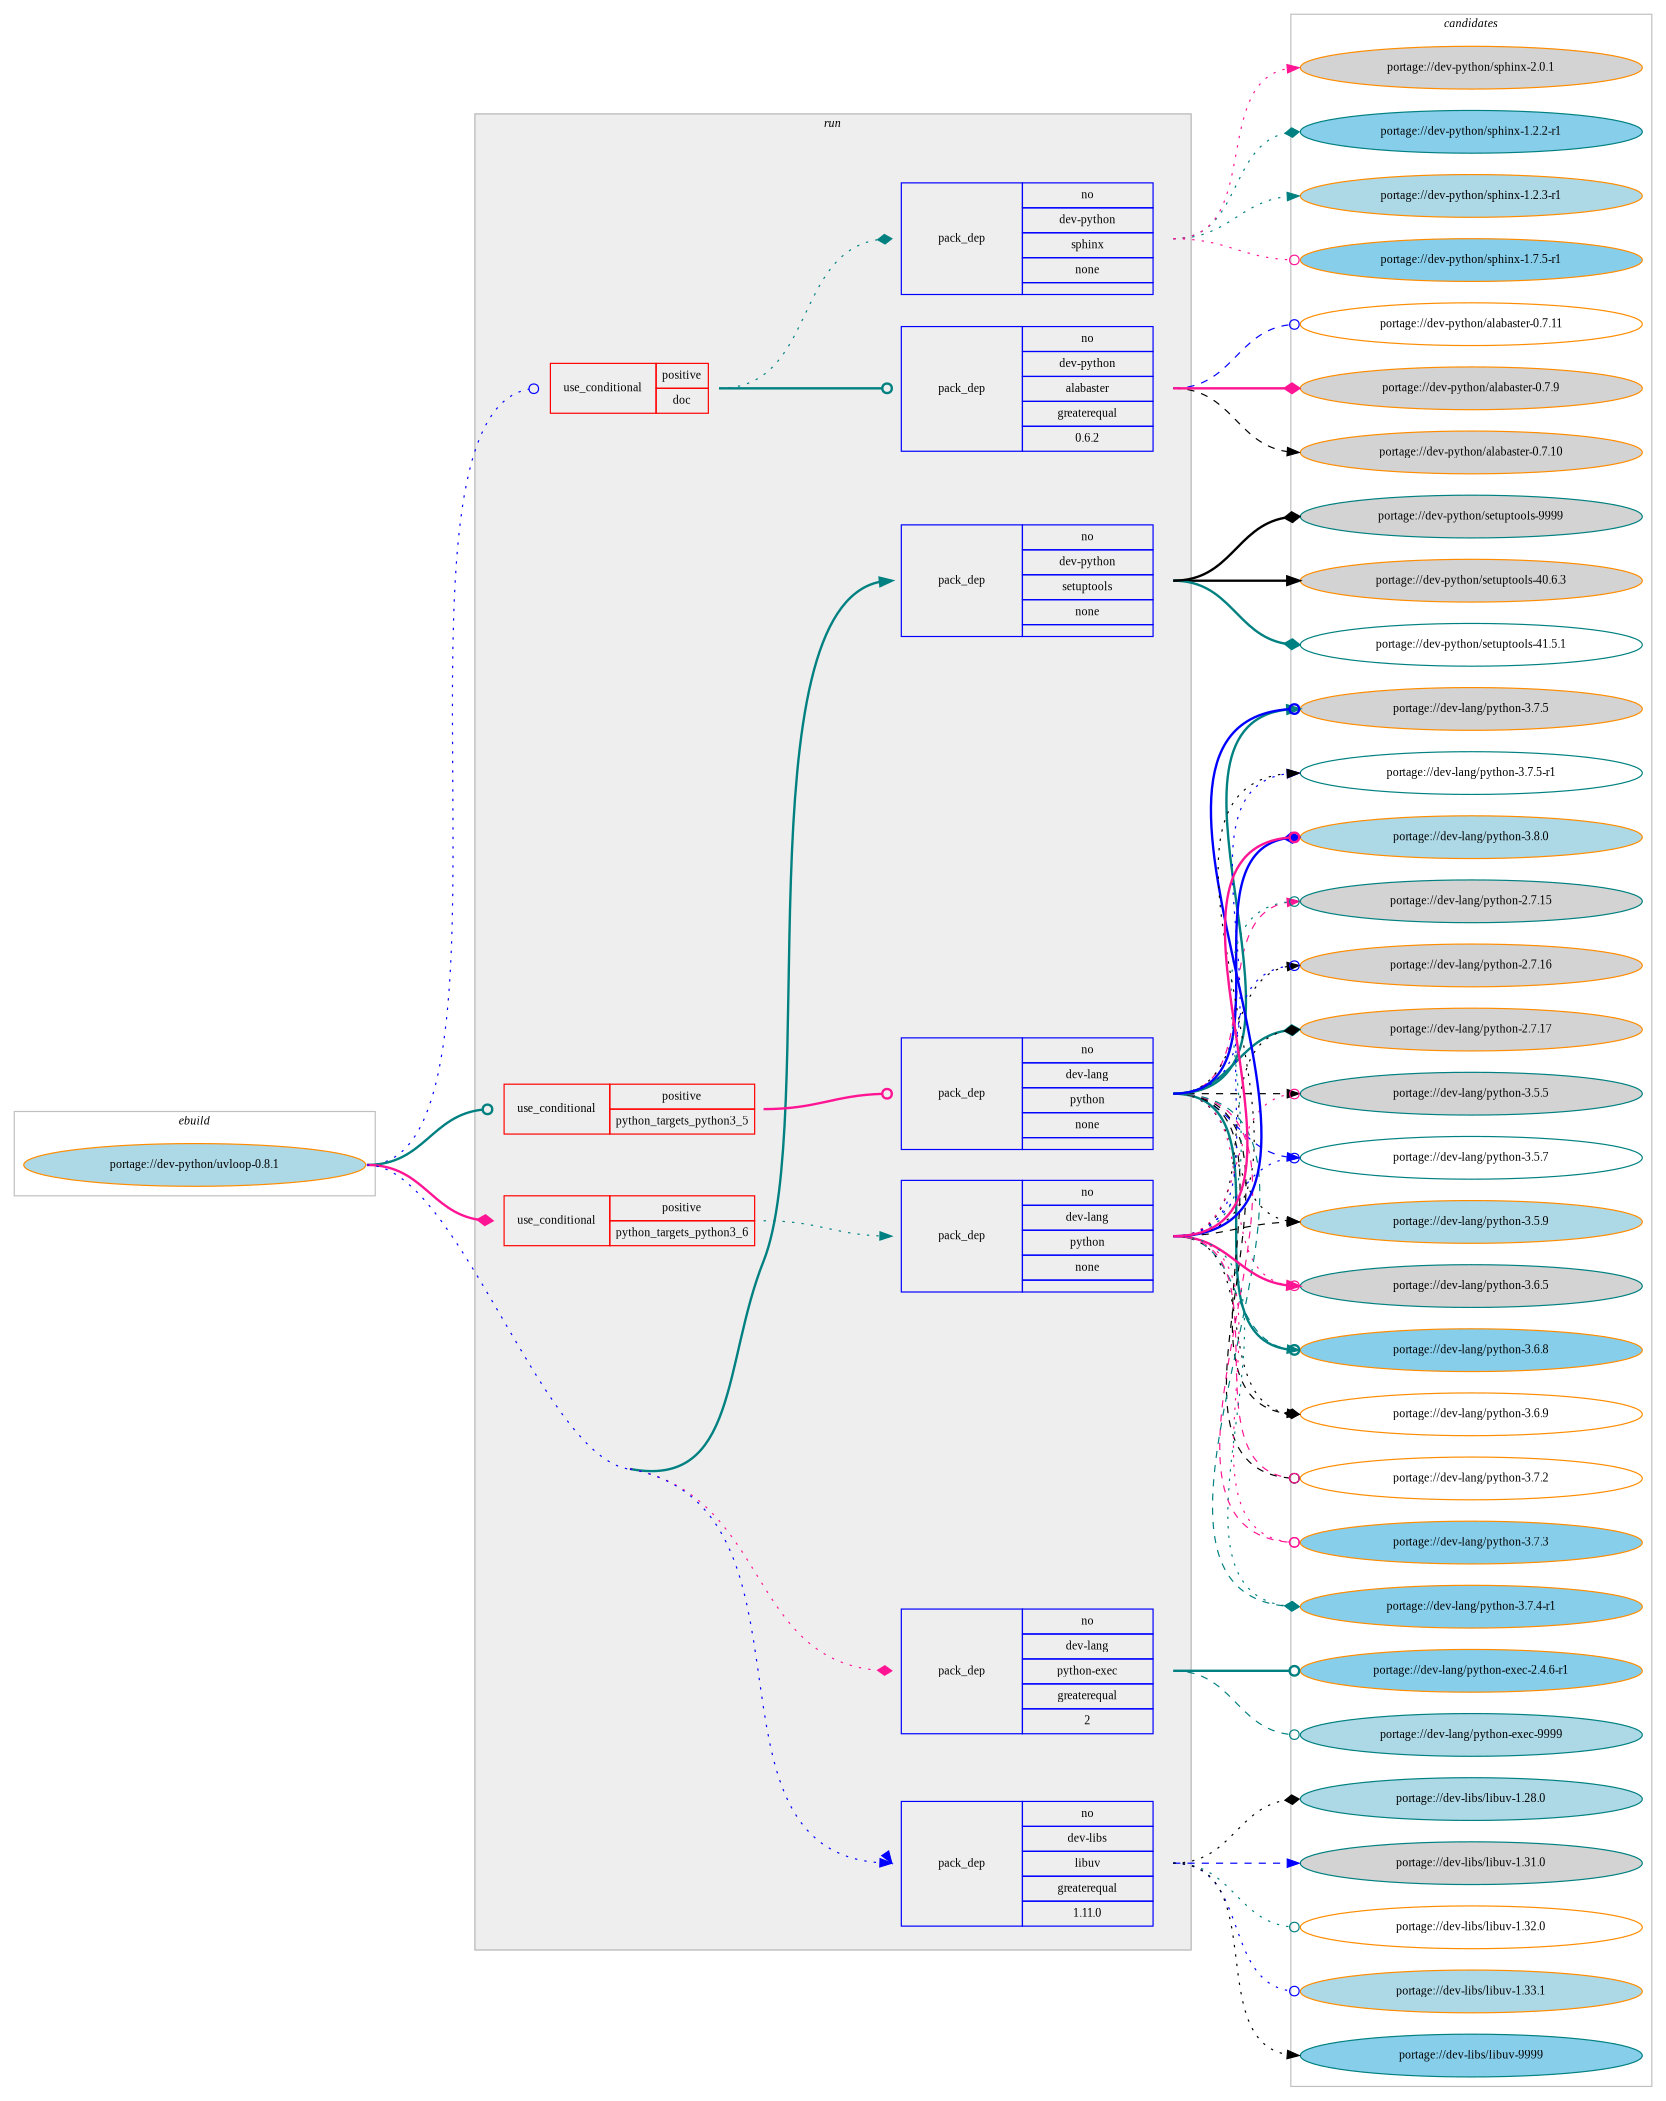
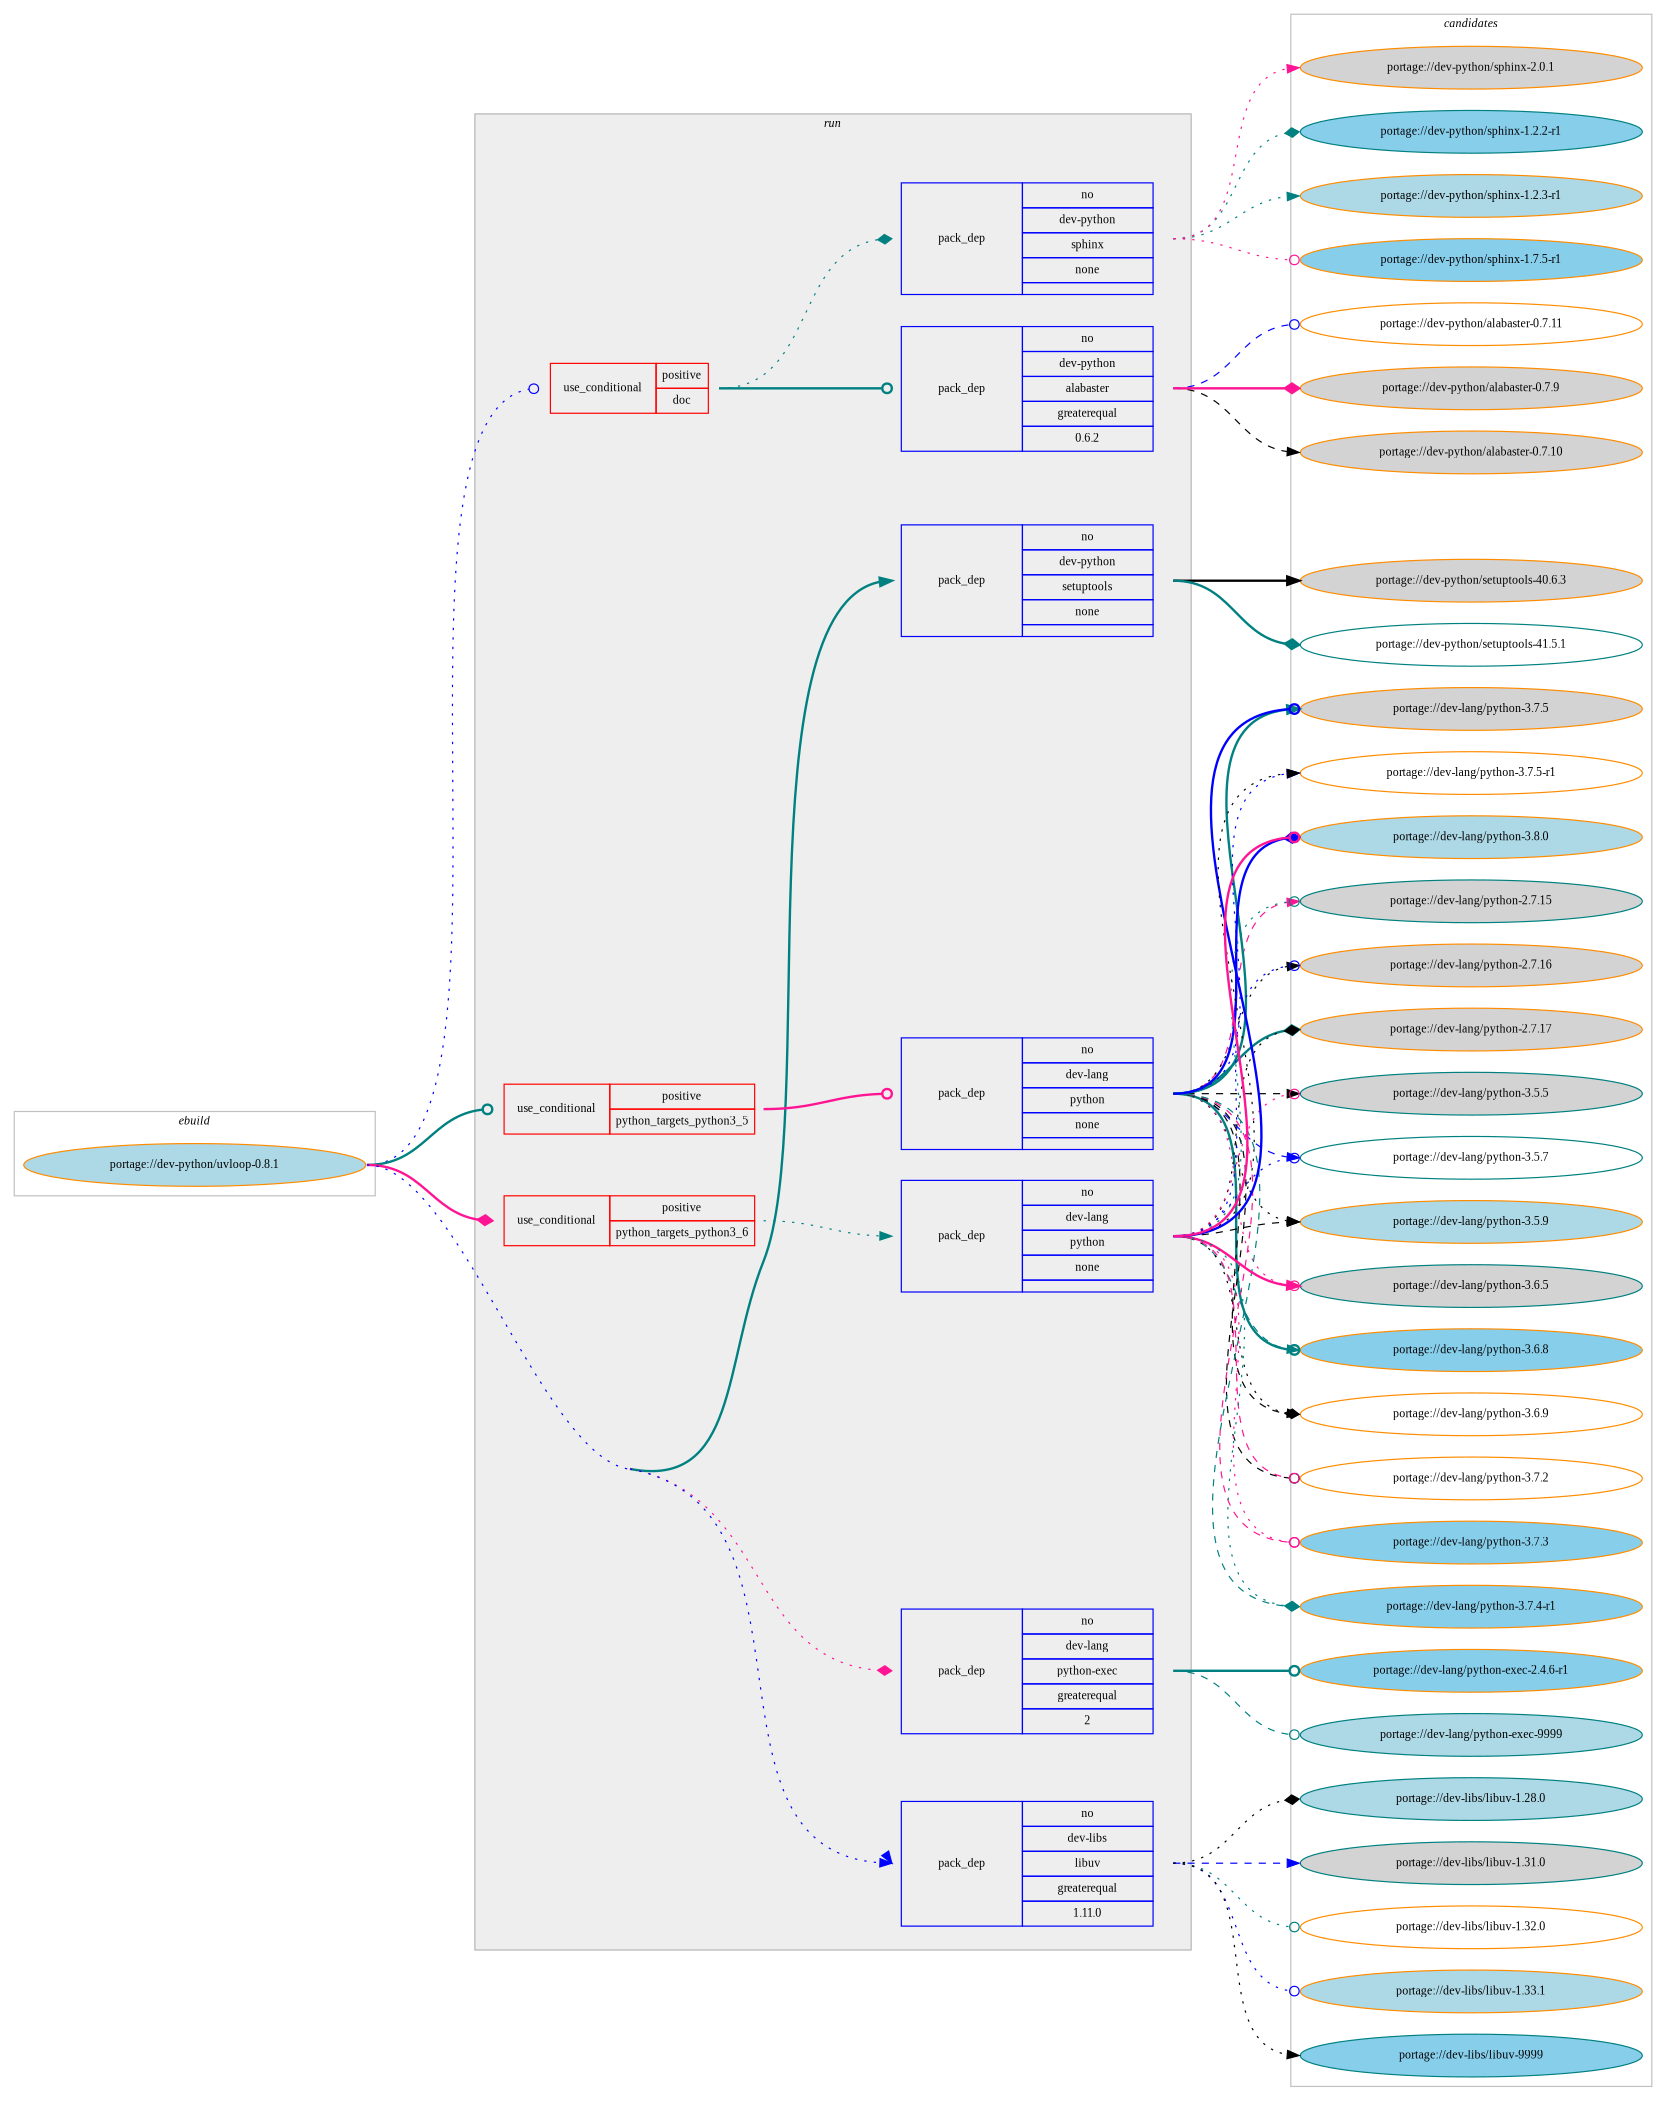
node "portage://dev-python/setuptools-9999": removed
node "portage://dev-lang/python-3.7.5-r1": color teal -> darkorange
